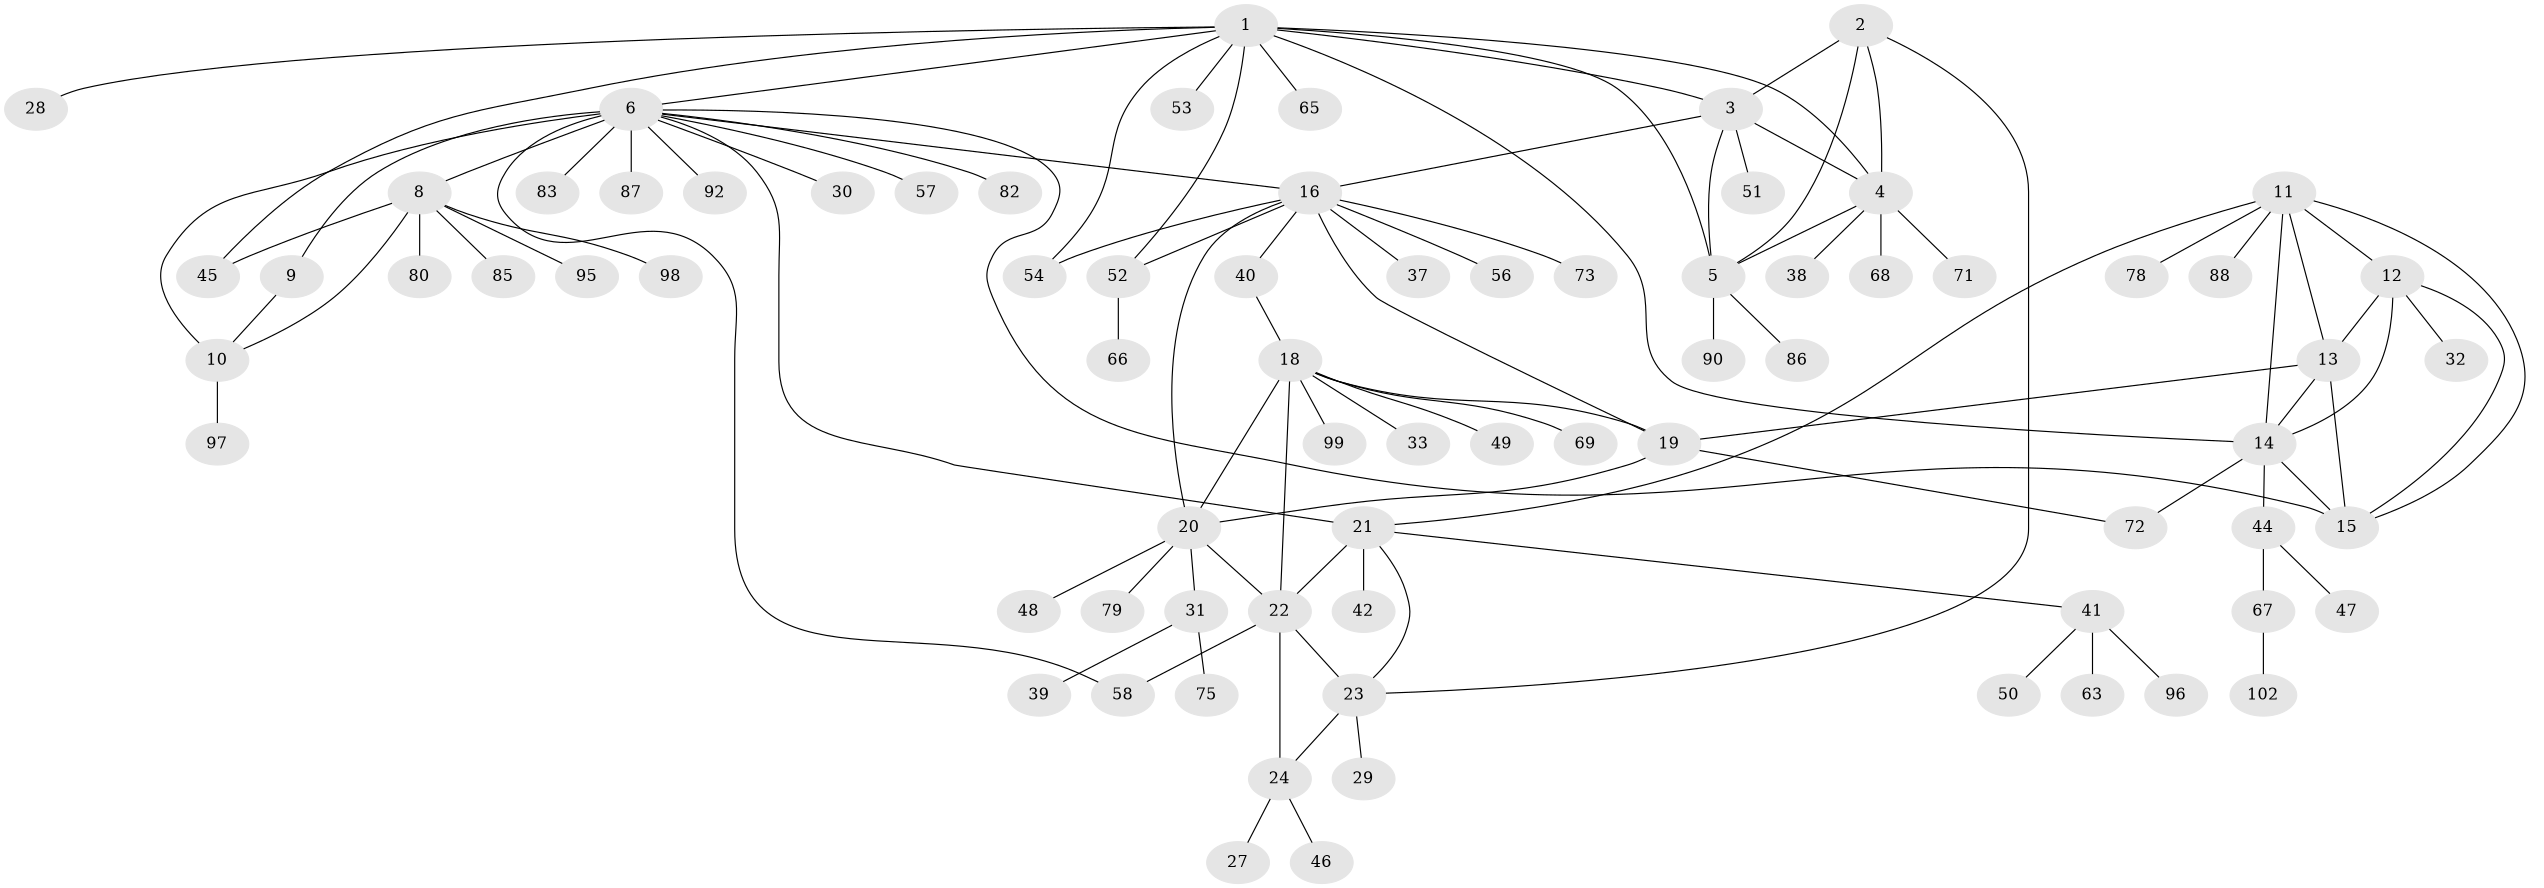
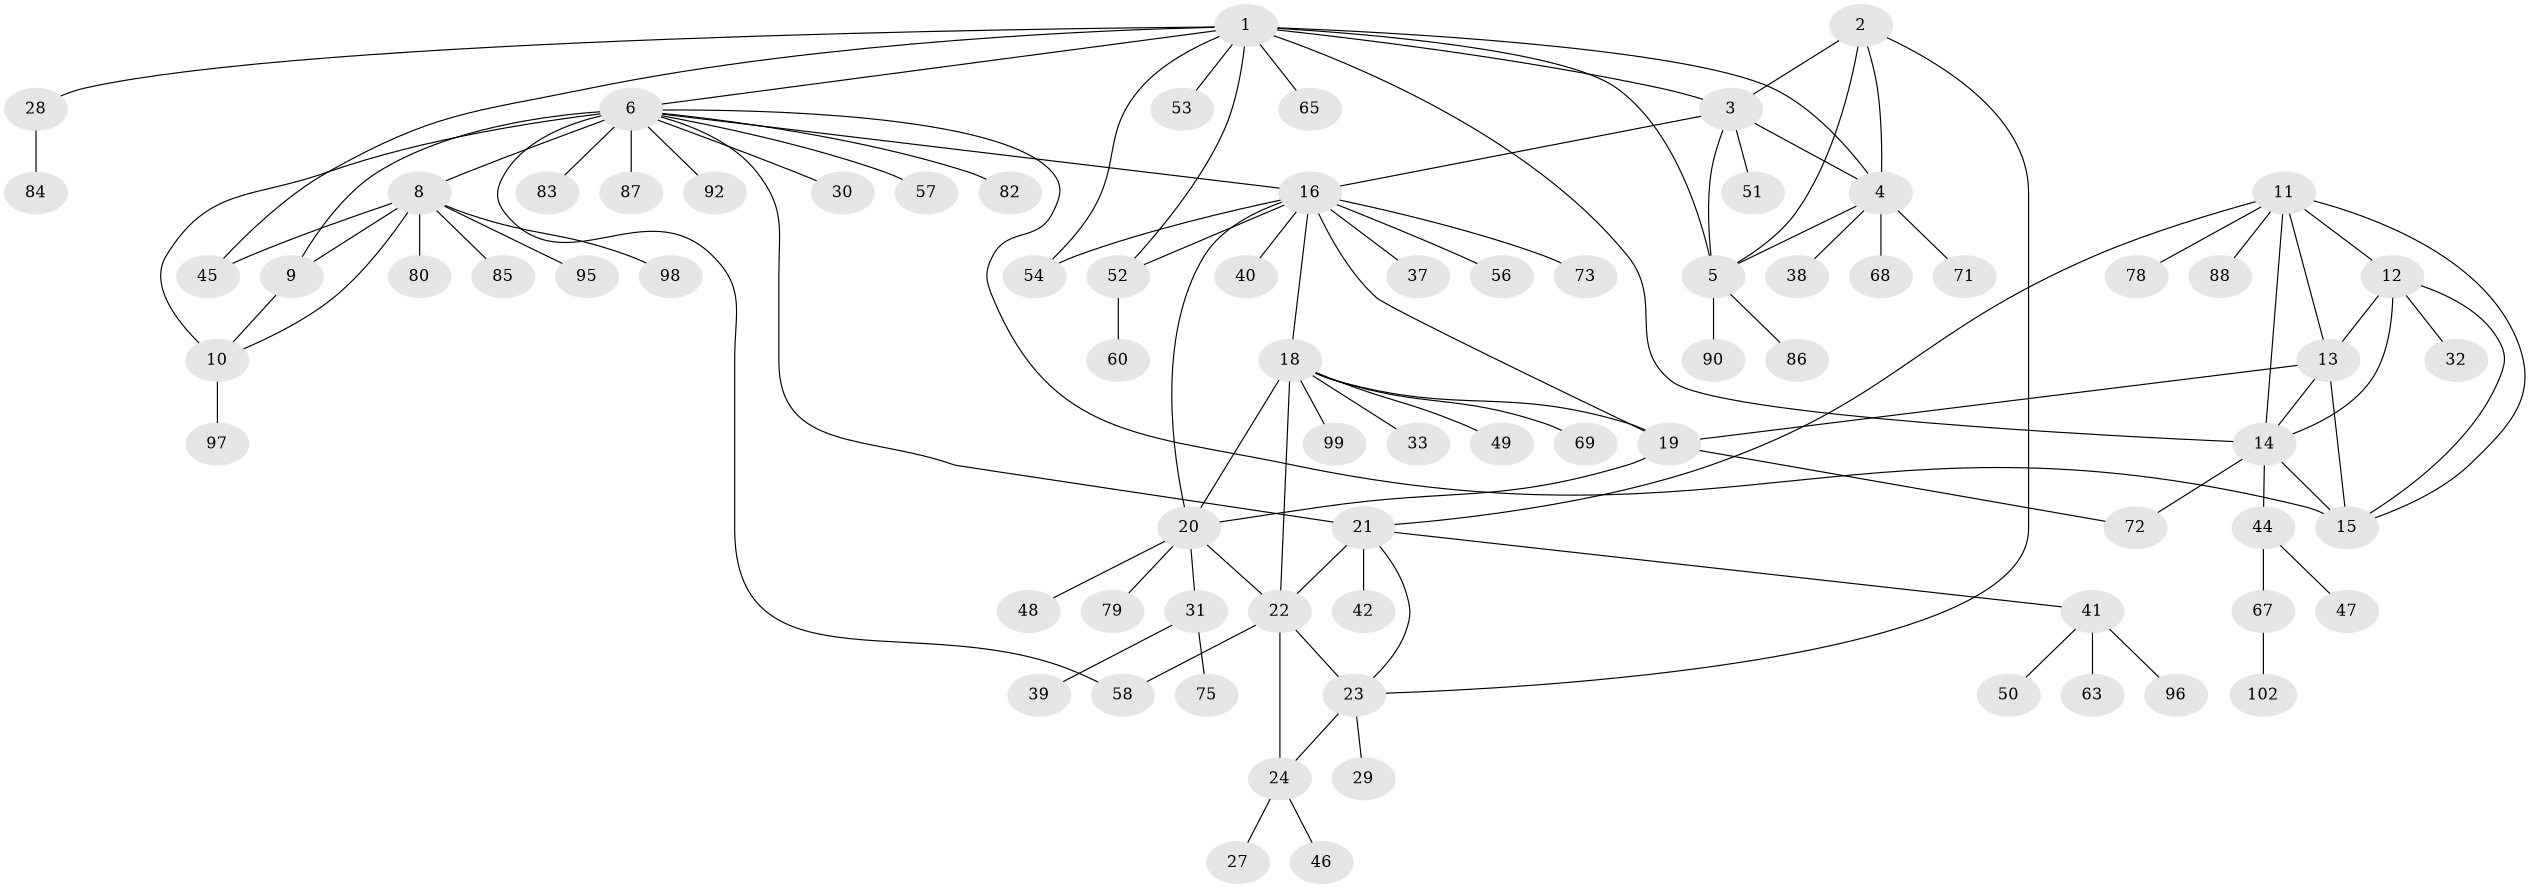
node "84": added
edge "8" -- "9": added
edge "40" -- "18": now "16" -- "18"
node "66": label "66" -> "60"
